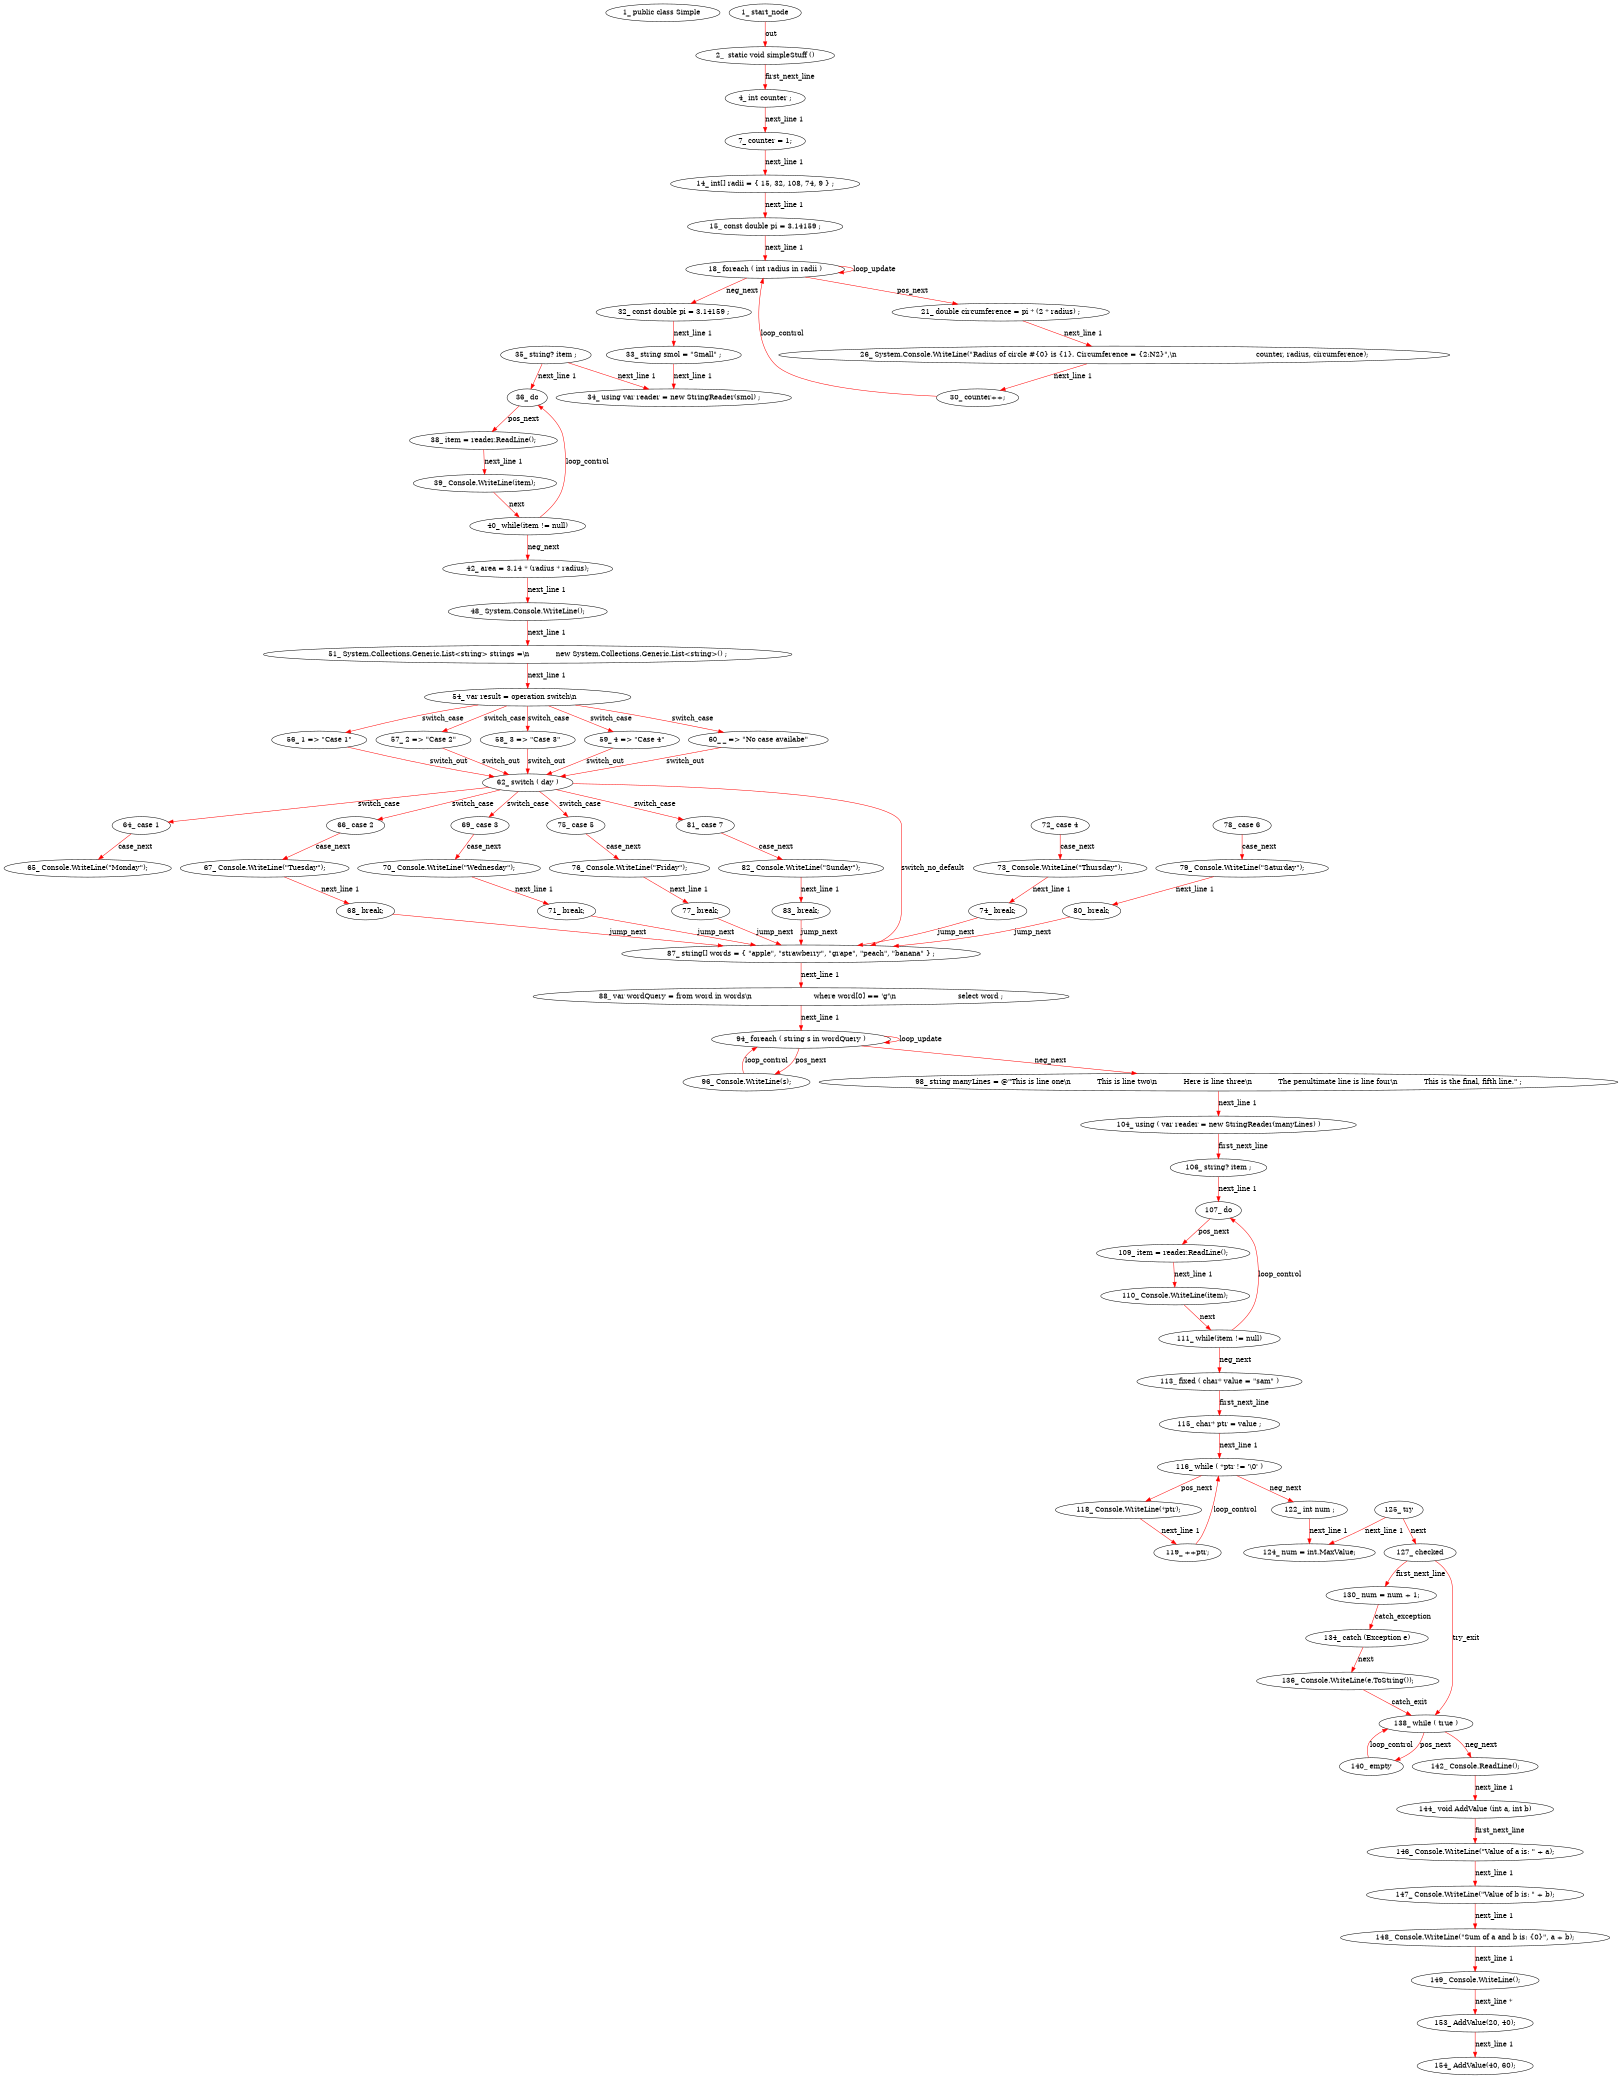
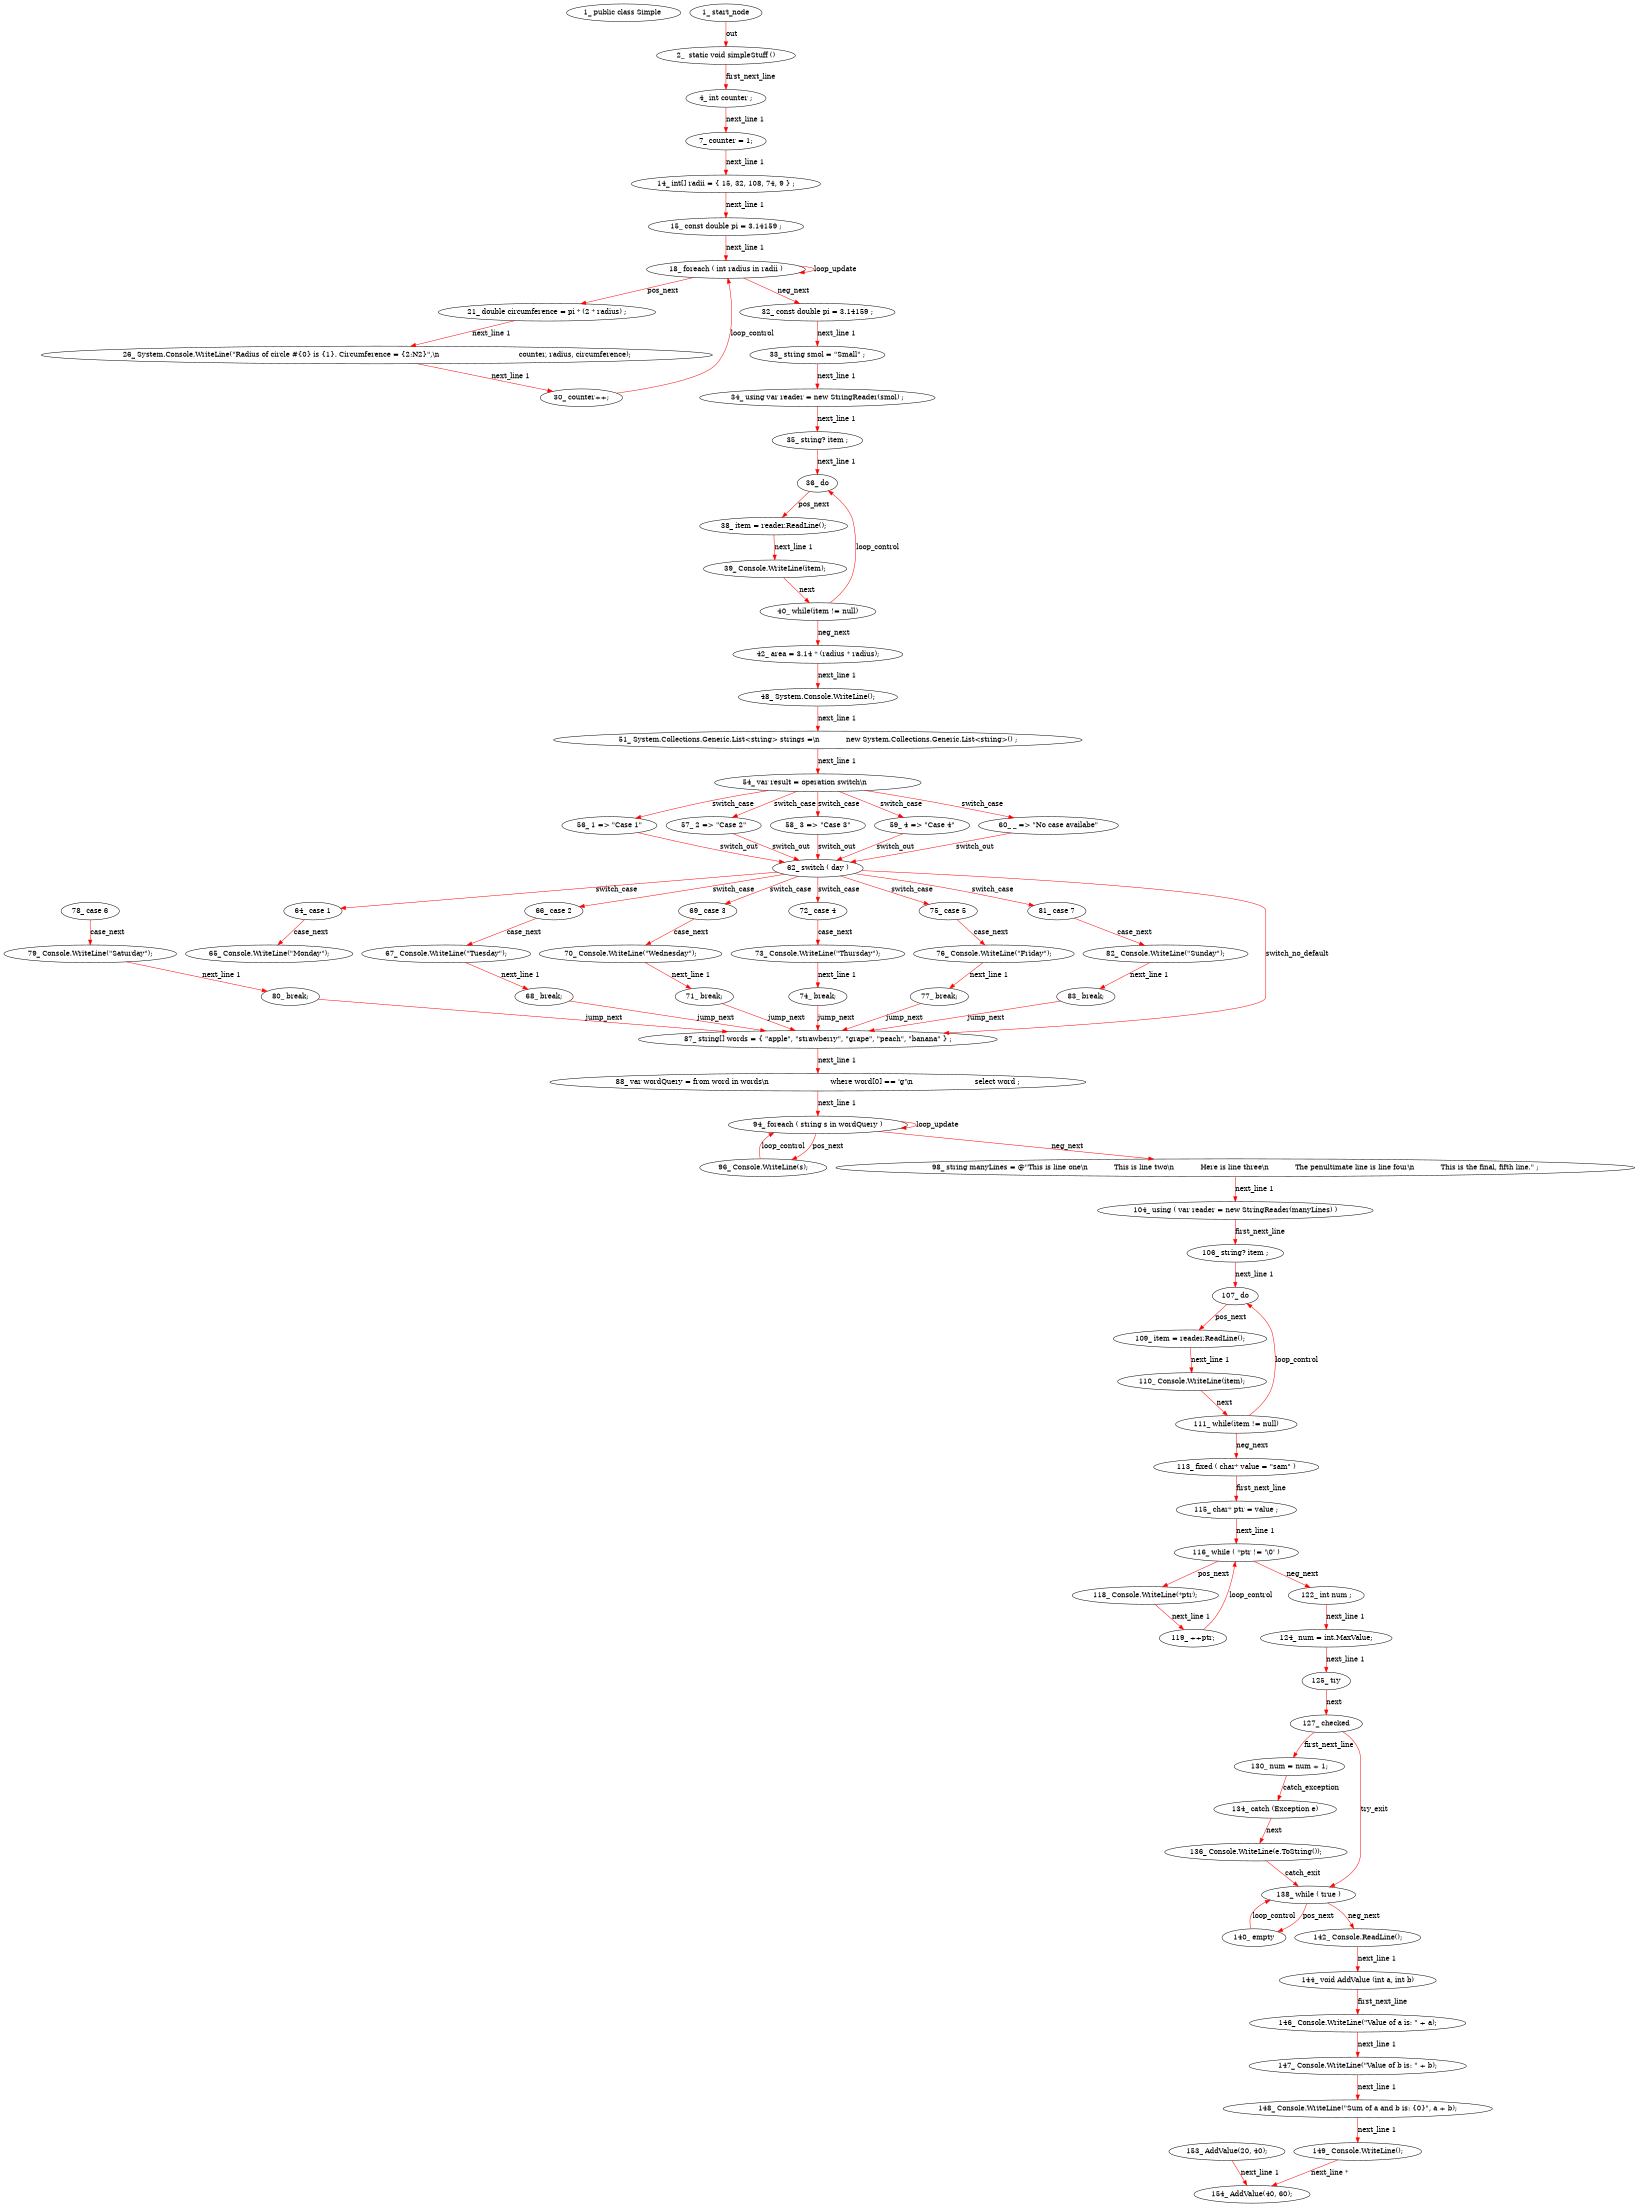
edge "35_ string? item ;" -> "34_ using var reader = new StringReader(smol) ;": reversed
edge "62_ switch ( day )" -> "72_ case 4": added, label "switch_case"
edge "125_ try" -> "124_ num = int.MaxValue;": reversed
edge "149_ Console.WriteLine();" -> "153_ AddValue(20, 40);": now "149_ Console.WriteLine();" -> "154_ AddValue(40, 60);"
